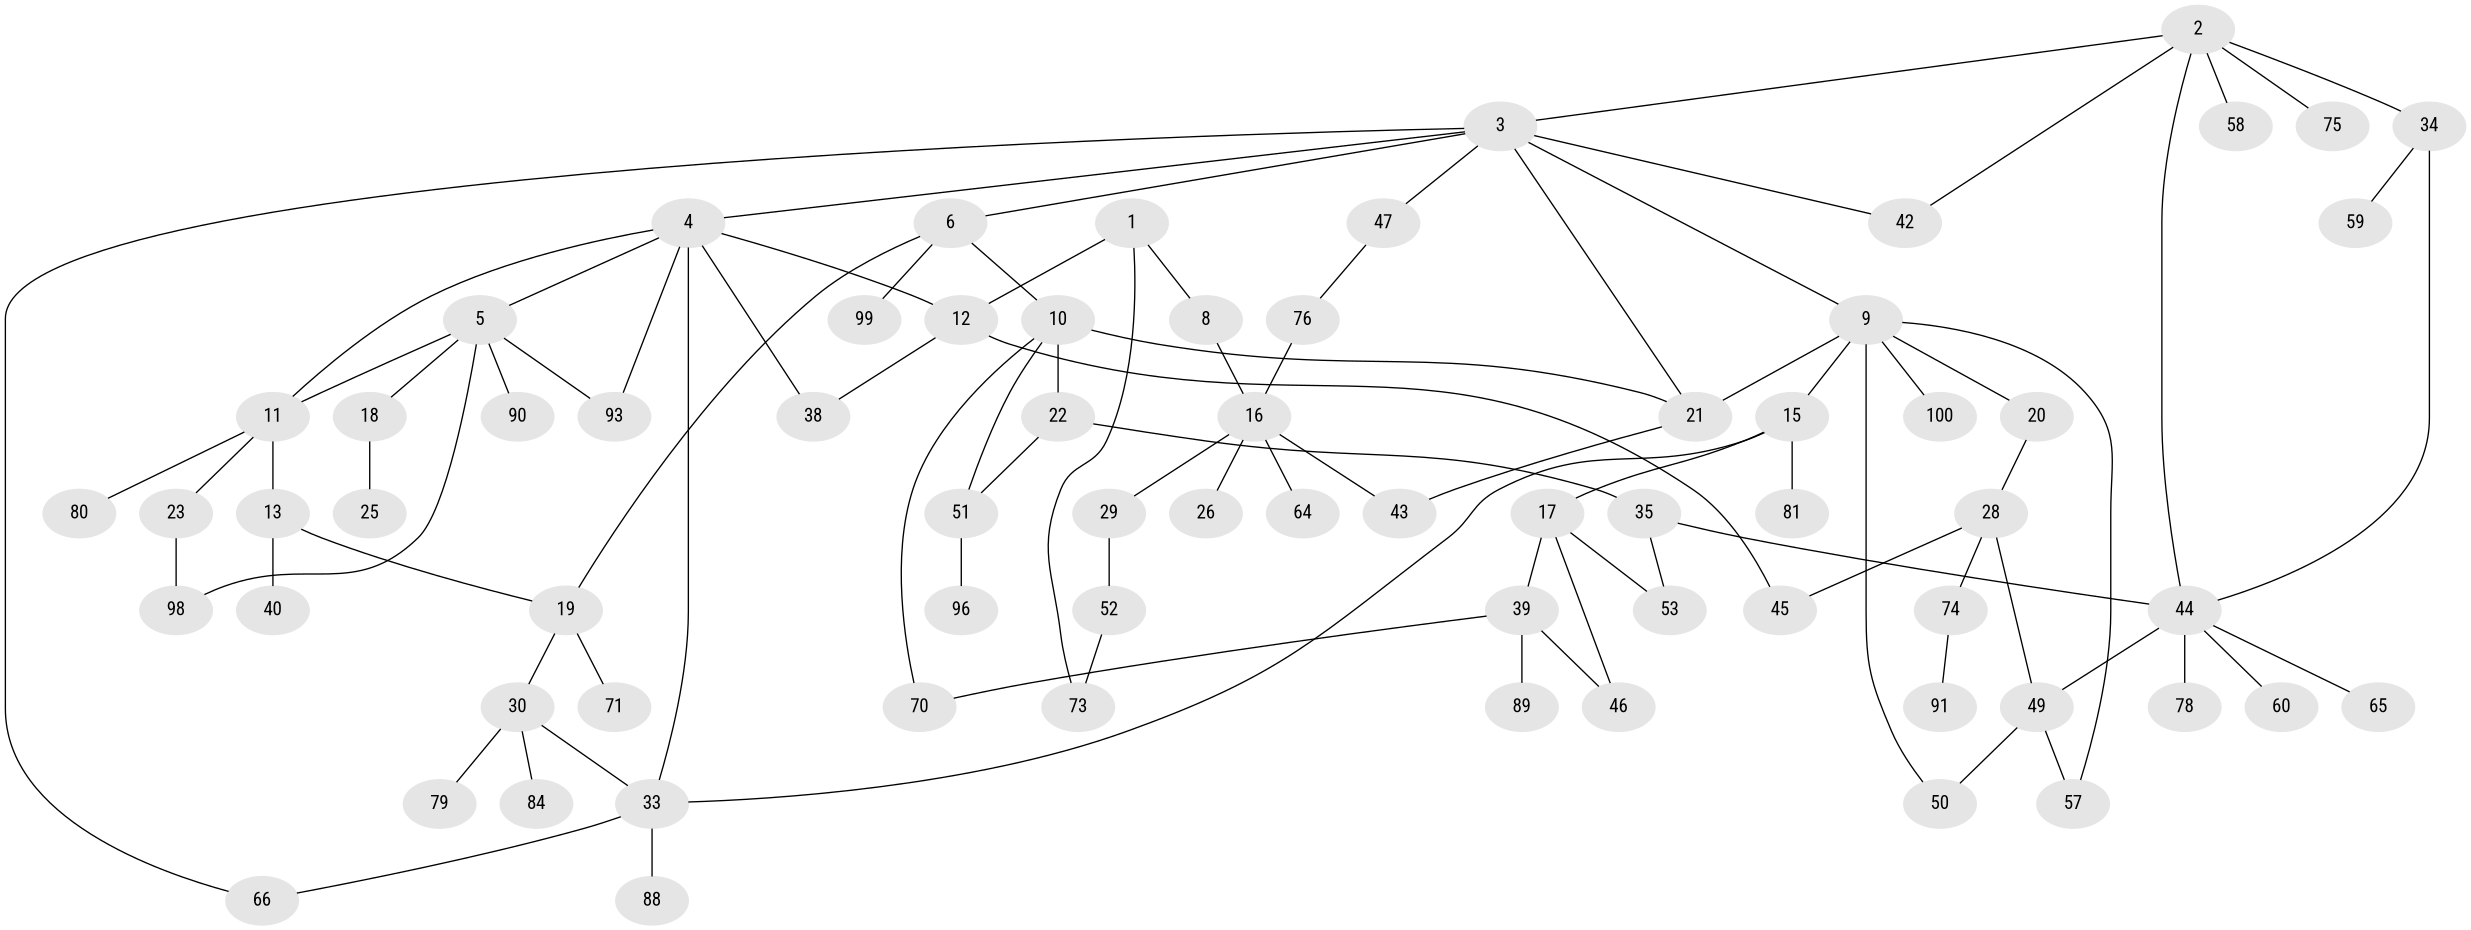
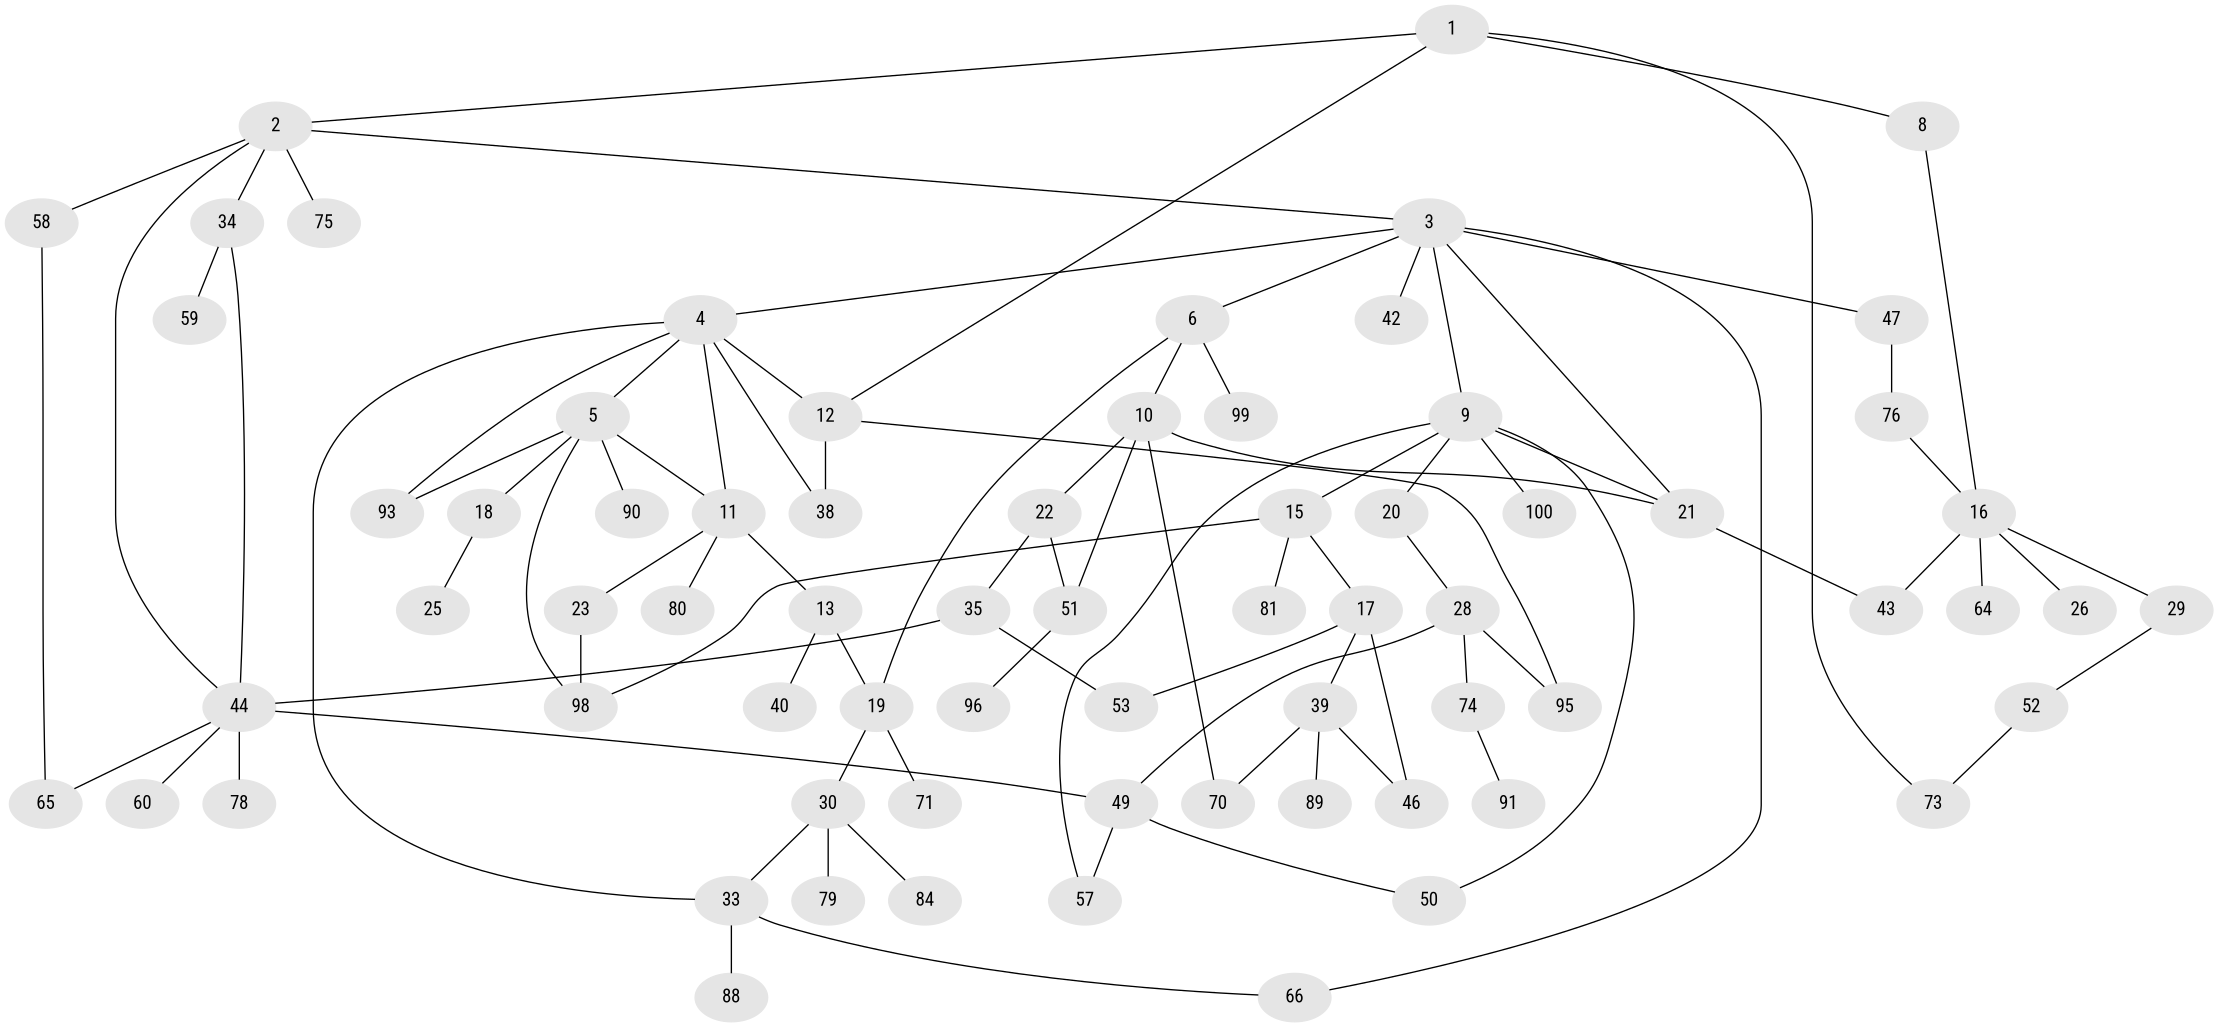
edge "2" -- "42": now "2" -- "1"
edge "58" -- "65": added
node "45": label "45" -> "95"
edge "15" -- "33": now "15" -- "98"
